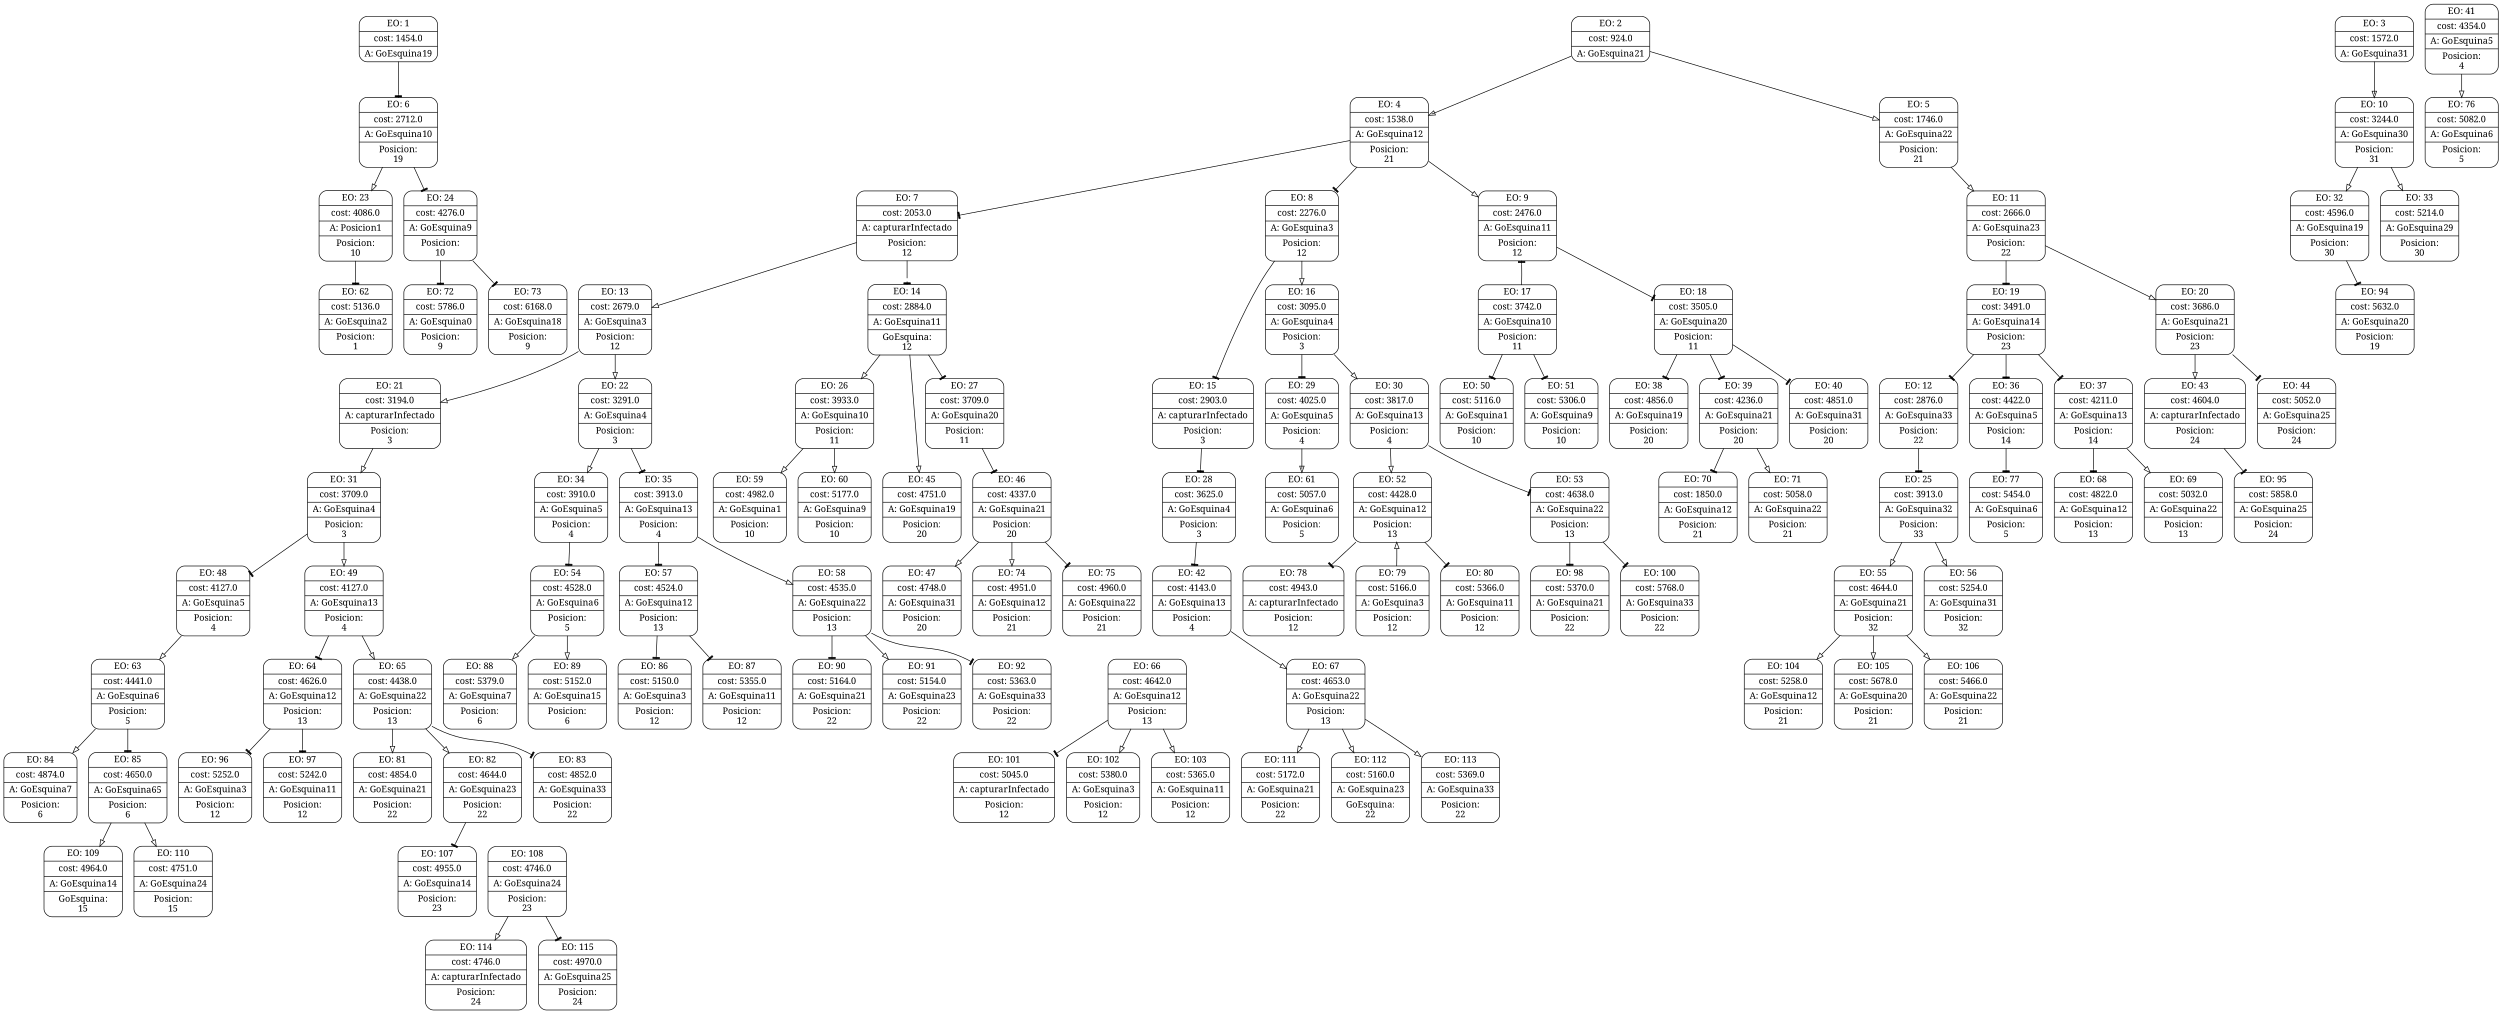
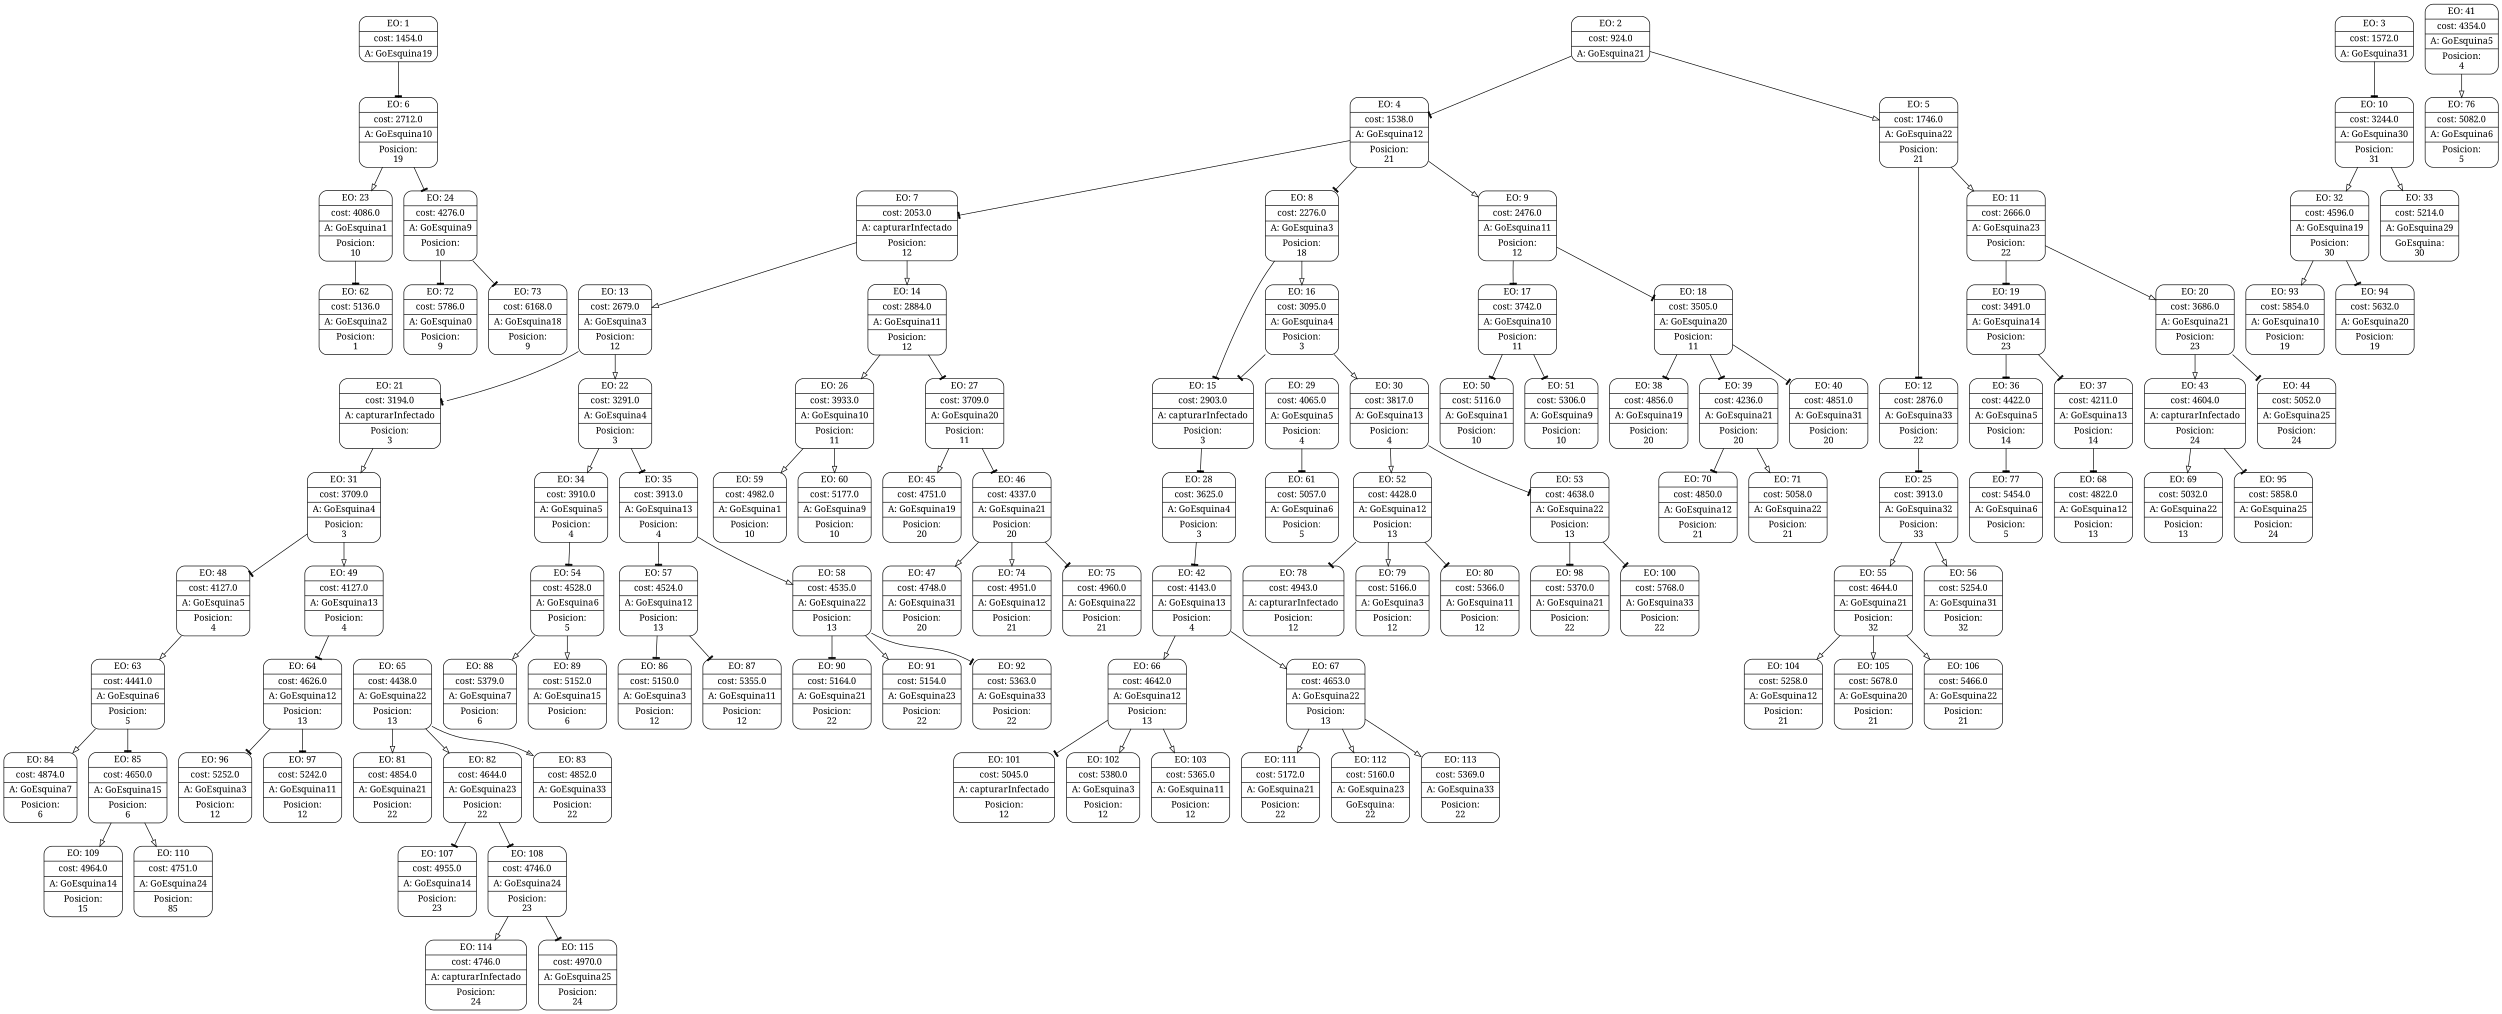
edge "EO: 3" -> "EO: 10": arrowhead onormal -> tee
edge "EO: 2" -> "EO: 4": arrowhead onormal -> tee
node "EO: 23": text "A: Posicion1" -> "A: GoEsquina1"
node "EO: 33": text "Posicion:" -> "GoEsquina:"
node "EO: 8": text "12" -> "18"
edge "EO: 7" -> "EO: 14": arrowhead tee -> onormal
edge "EO: 17" -> "EO: 9": reversed
node "EO: 93": added
node "EO: 14": text "GoEsquina:" -> "Posicion:"
edge "EO: 16" -> "EO: 29": now "EO: 16" -> "EO: 15"
edge "EO: 19" -> "EO: 12": now "EO: 5" -> "EO: 12"
edge "EO: 13" -> "EO: 21": arrowhead onormal -> tee
node "EO: 29": text "cost: 4025.0" -> "cost: 4065.0"
edge "EO: 14" -> "EO: 45": now "EO: 27" -> "EO: 45"
edge "EO: 37" -> "EO: 69": now "EO: 43" -> "EO: 69"
edge "EO: 29" -> "EO: 61": arrowhead onormal -> tee
node "EO: 70": text "cost: 1850.0" -> "cost: 4850.0"
edge "EO: 79" -> "EO: 52": reversed
edge "EO: 49" -> "EO: 65": removed
edge "EO: 42" -> "EO: 66": added
edge "EO: 65" -> "EO: 83": arrowhead tee -> onormal
node "EO: 85": text "A: GoEsquina65" -> "A: GoEsquina15"
edge "EO: 82" -> "EO: 108": added
node "EO: 109": text "GoEsquina:" -> "Posicion:"
node "EO: 110": text "15" -> "85"
